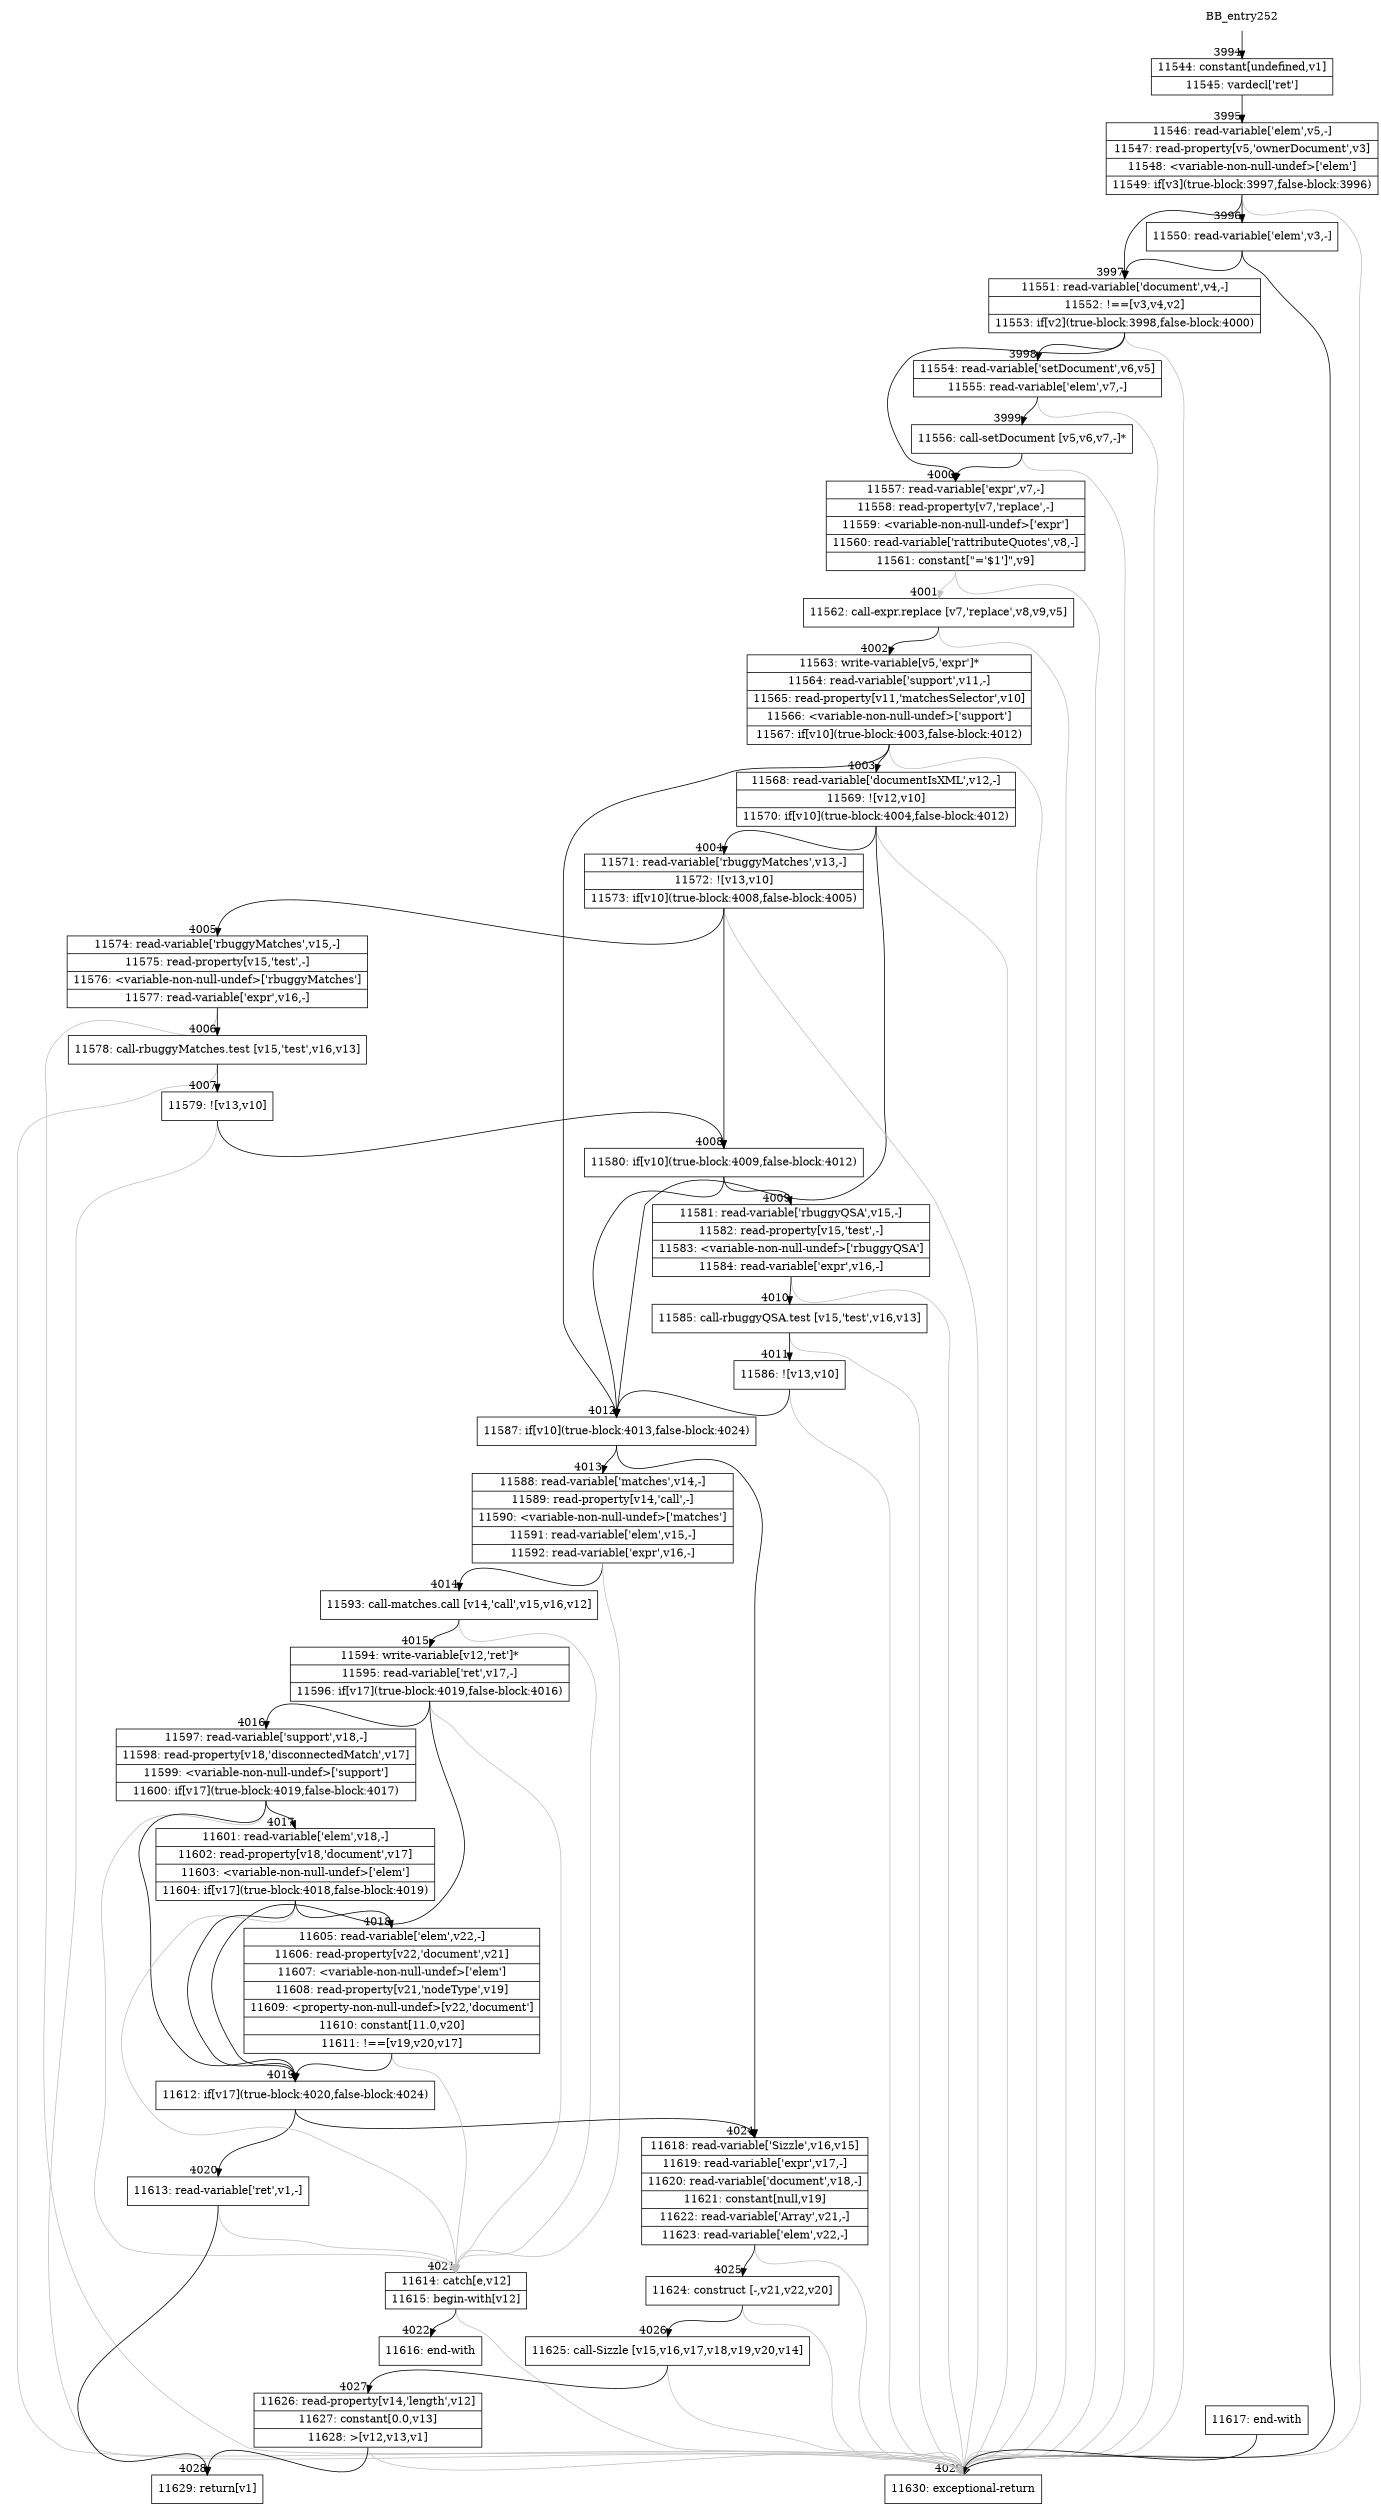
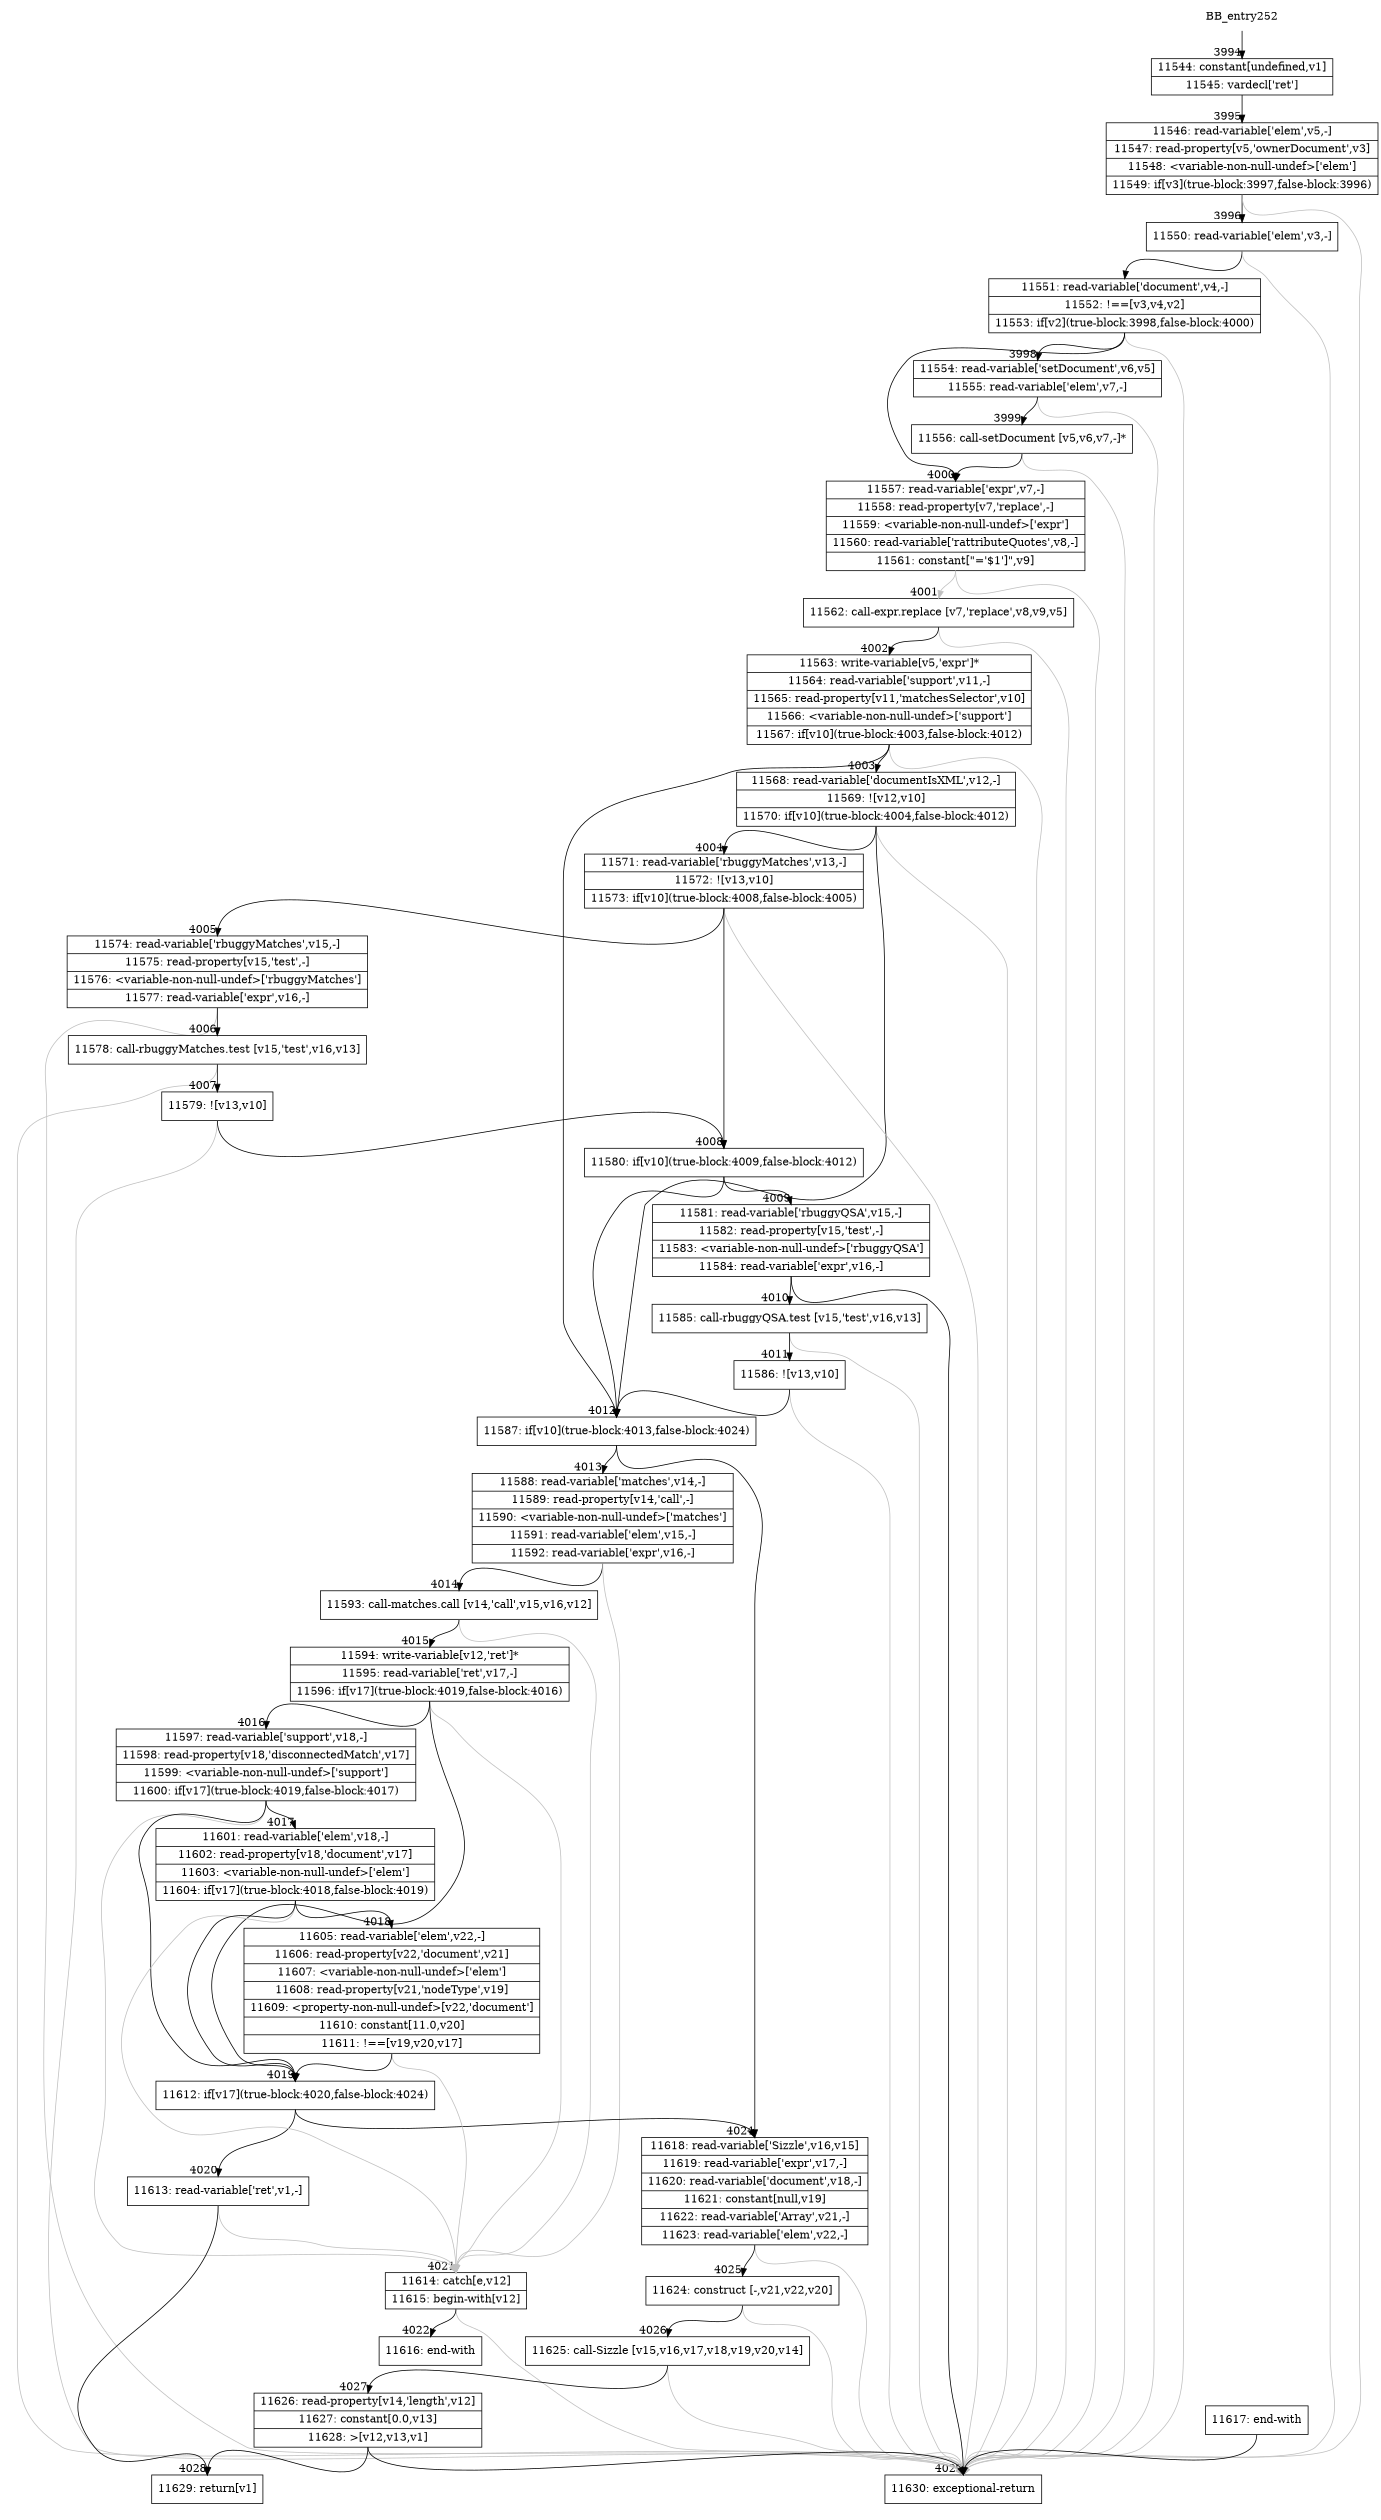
edge "11546: read-variable['elem',v5,-]" -> "11551: read-variable['document',v4,-]": removed
edge "11550: read-variable['elem',v3,-]" -> "11630: exceptional-return": color black -> gray
edge "11581: read-variable['rbuggyQSA',v15,-]" -> "11630: exceptional-return": color gray -> black
edge "11626: read-property[v14,'length',v12]" -> "11630: exceptional-return": color gray -> black
